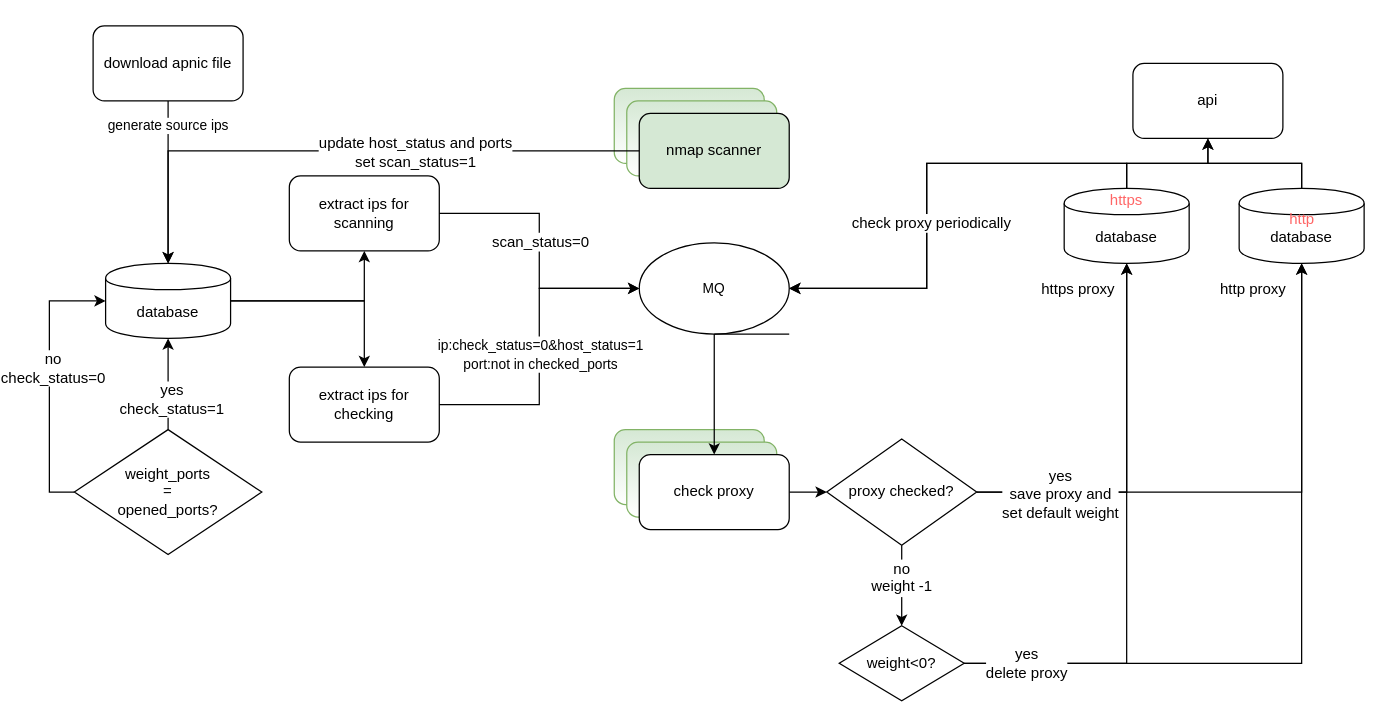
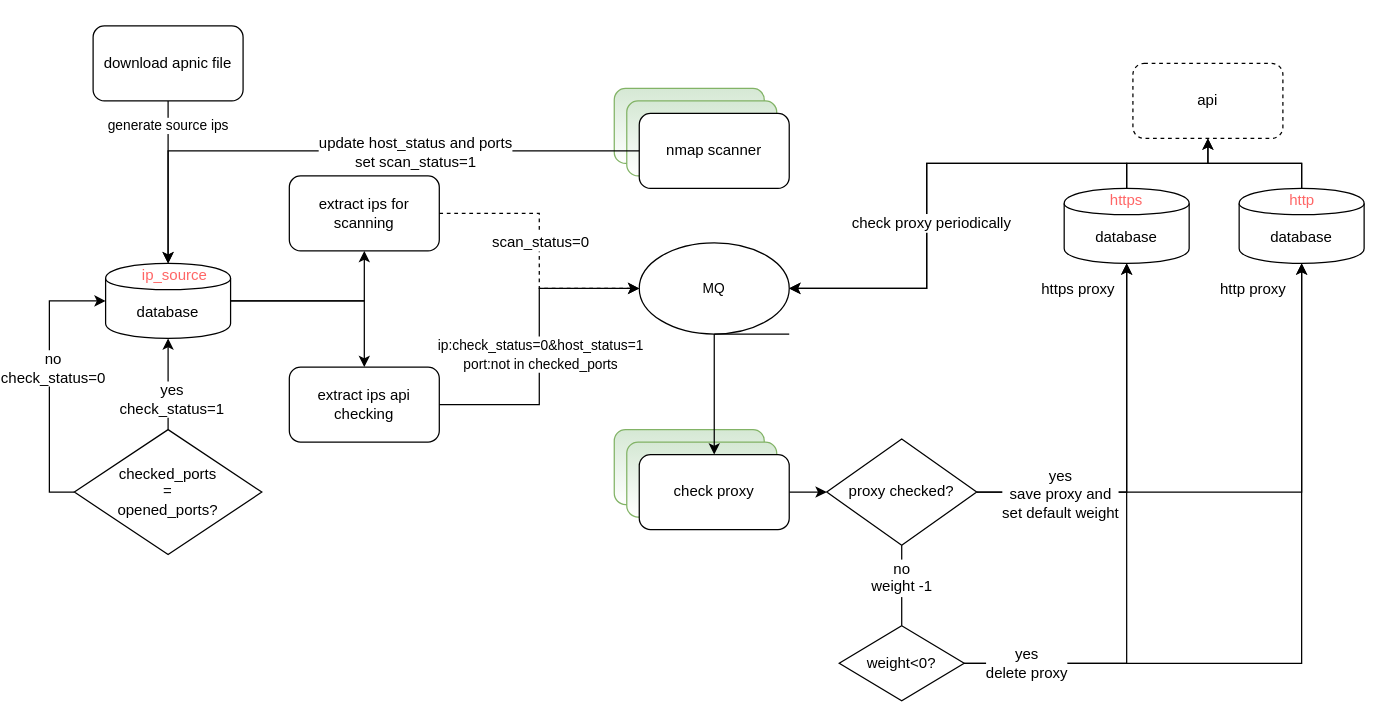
node "api": style solid -> dashed
node "nmap scanner": fillcolor #d5e8d4 -> #ffffff
edge "extract ips for scanning" -> "MQ": style solid -> dashed
node "http": moved (1302, 219) -> (1302, 201)
node "ip_source": added
node "extract ips for checking": label "extract ips for checking" -> "extract ips api checking"
node "weight_ports = opened_ports?": label "weight_ports = opened_ports?" -> "checked_ports = opened_ports?"
edge "proxy checked?" -> "weight<0?": arrowhead classic -> none
